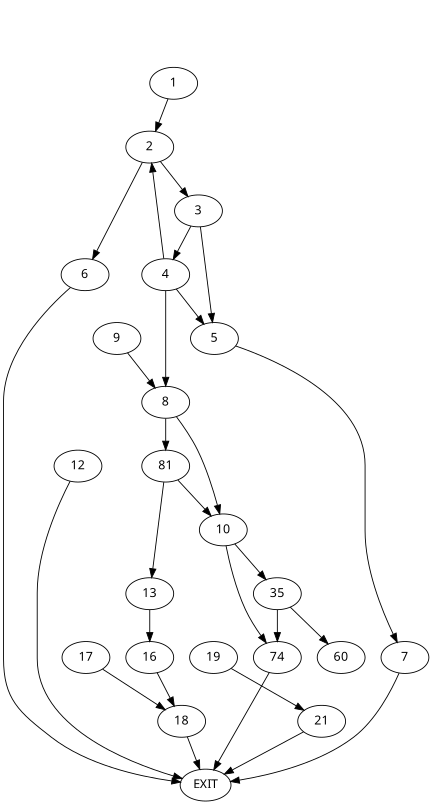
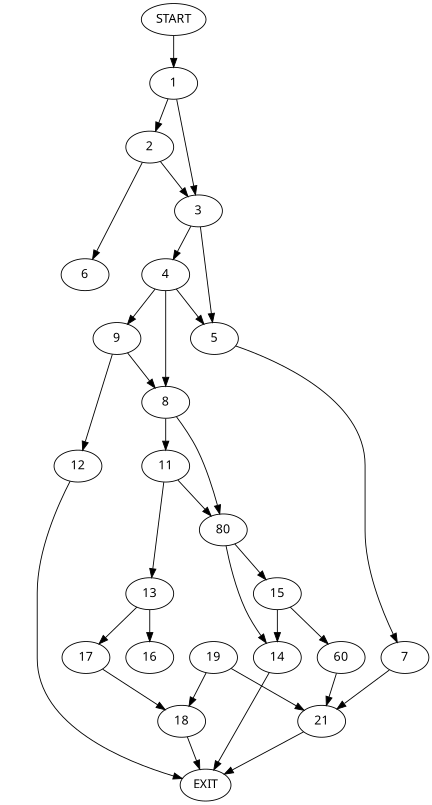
node "START": added
edge "1" -> "3": added
edge "4" -> "2": now "4" -> "9"
edge "9" -> "12": added
node "81": label "81" -> "11"
node "10": label "10" -> "80"
edge "6" -> "EXIT": removed
node "35": label "35" -> "15"
edge "13" -> "17": added
node "74": label "74" -> "14"
edge "16" -> "18": now "19" -> "18"
edge "60" -> "21": added
edge "7" -> "EXIT": now "7" -> "21"
